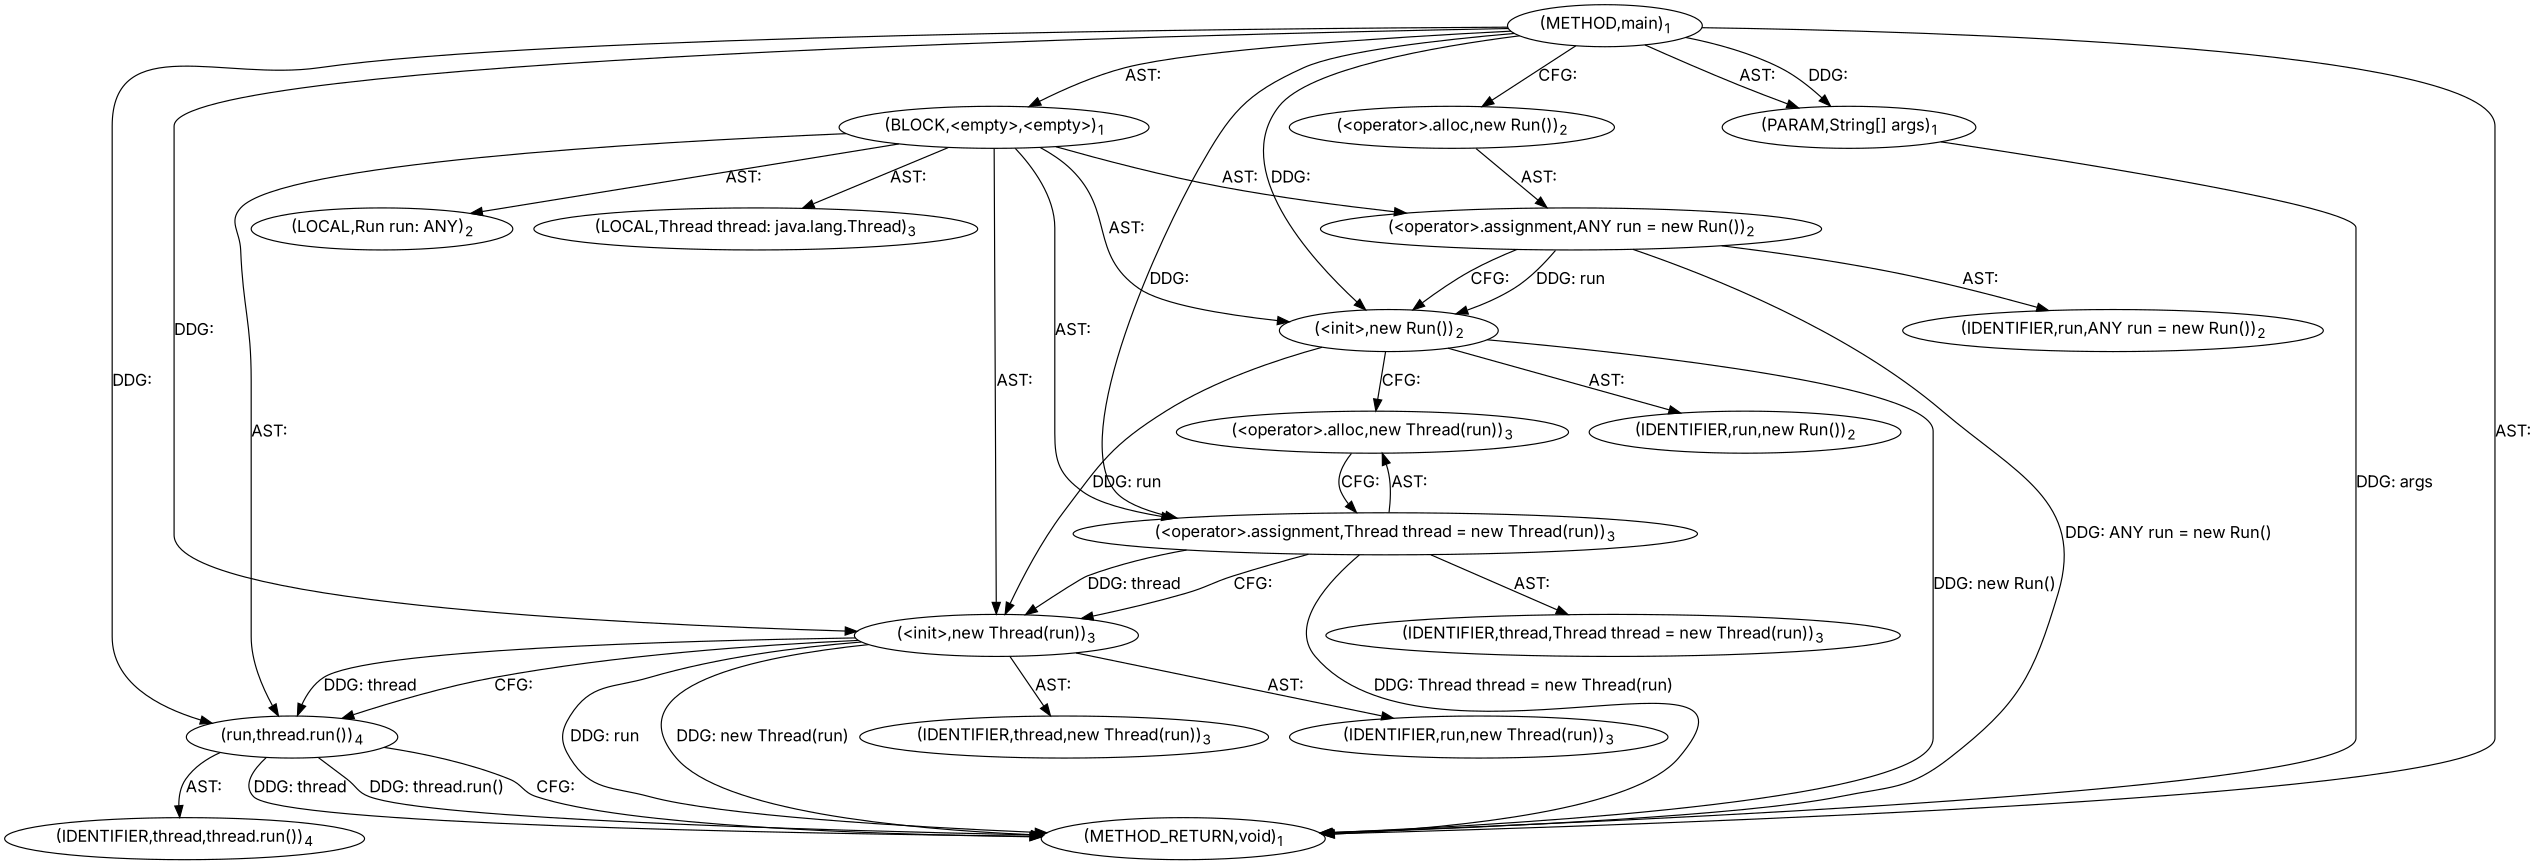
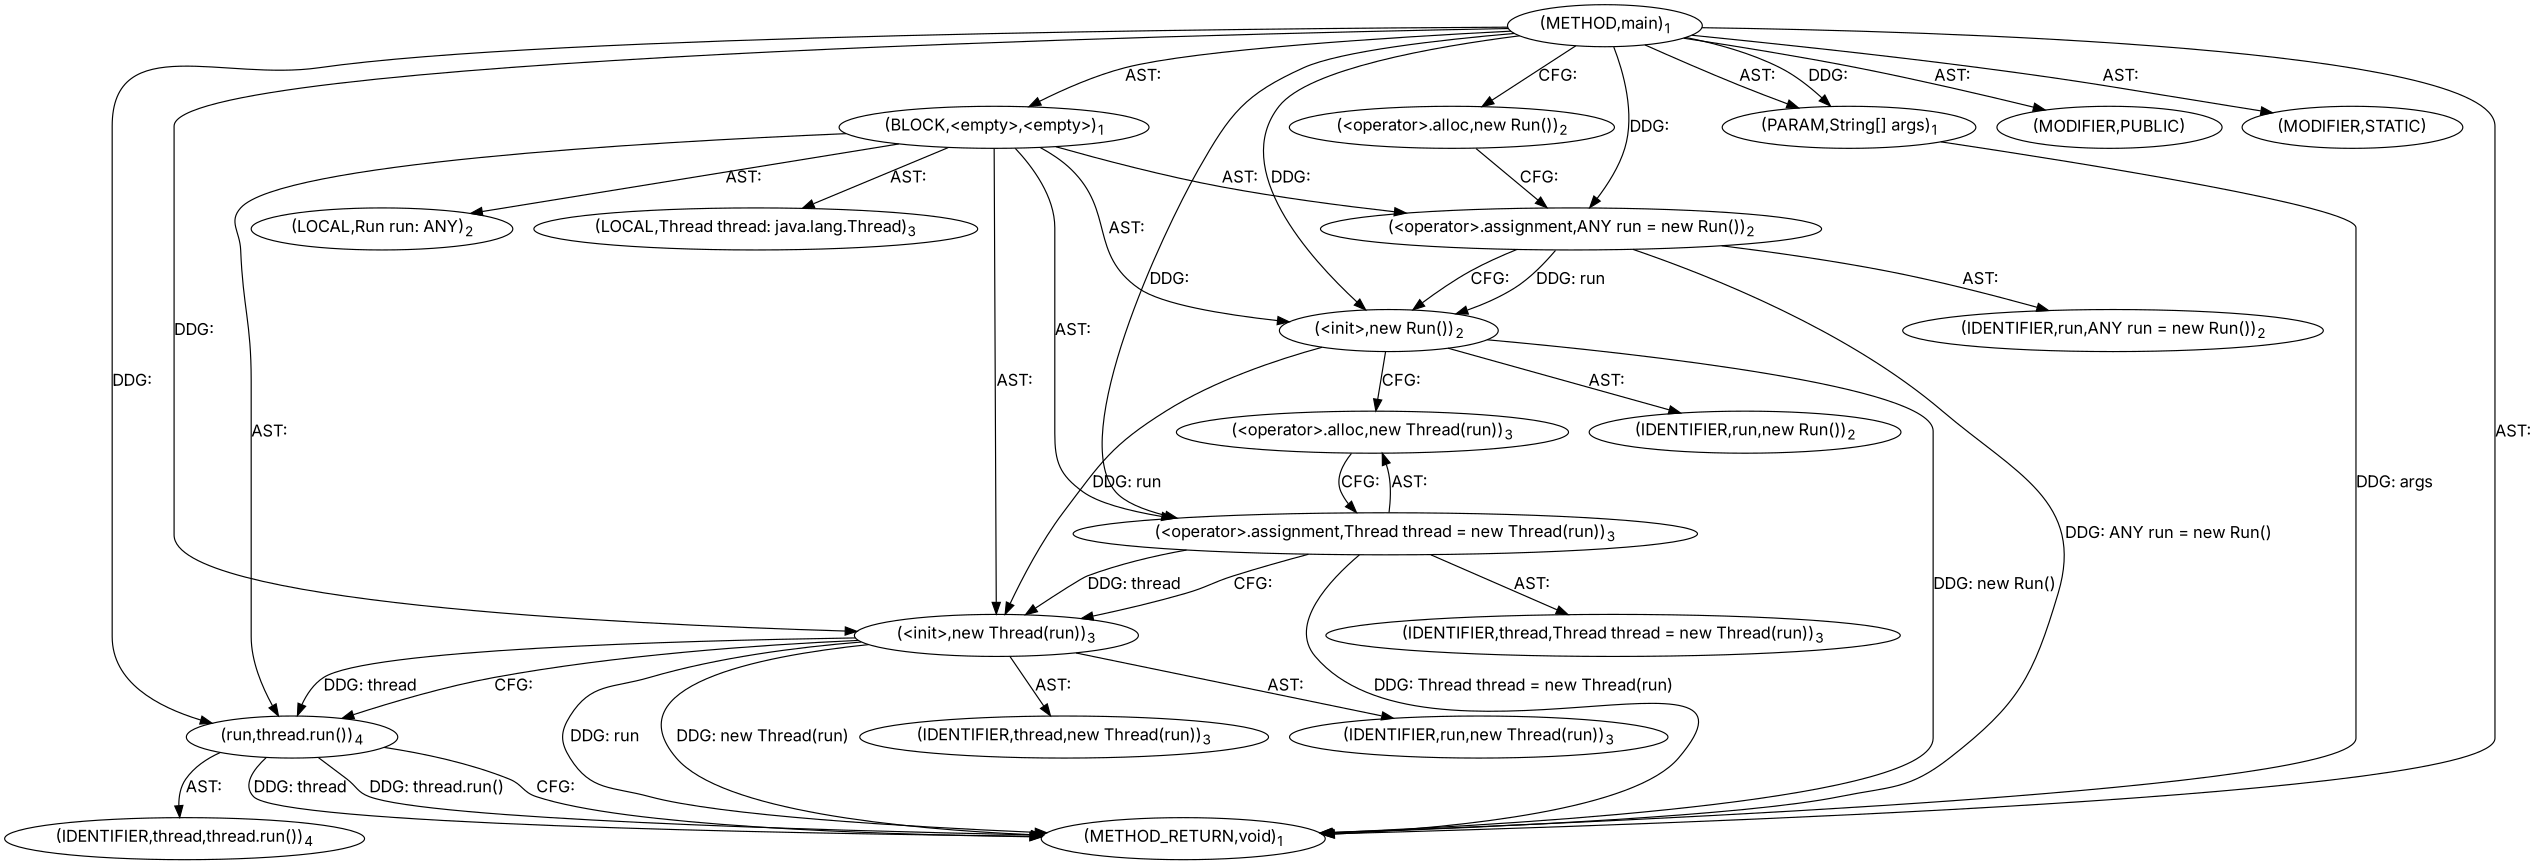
edge "(METHOD,main)" -> "(<operator>.assignment,ANY run = new Run())": added, label "DDG:"
node "(MODIFIER,PUBLIC)": added
node "(MODIFIER,STATIC)": added
edge "(<operator>.alloc,new Run())" -> "(<operator>.assignment,ANY run = new Run())": label "AST: " -> "CFG: "
